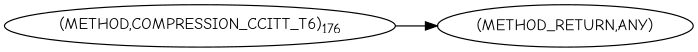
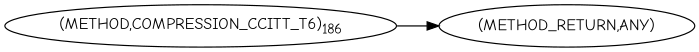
node "(METHOD,COMPRESSION_CCITT_T6)": text "176" -> "186"
